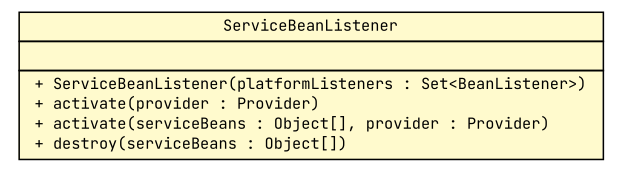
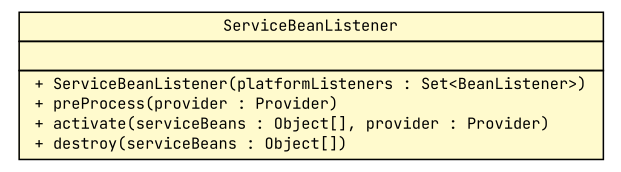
node "ServiceBeanListener": text "+ activate(provider : Provider)" -> "+ preProcess(provider : Provider)"
